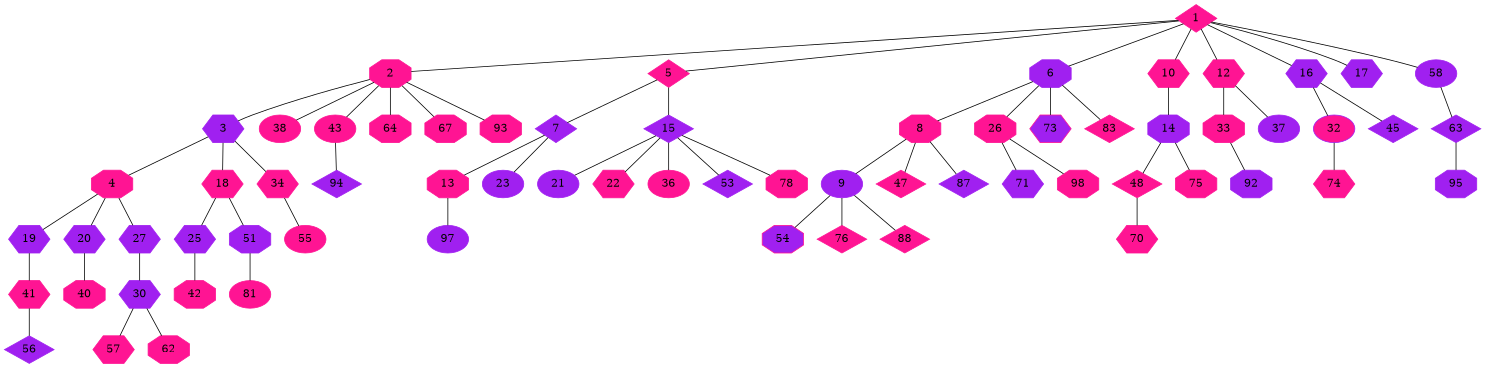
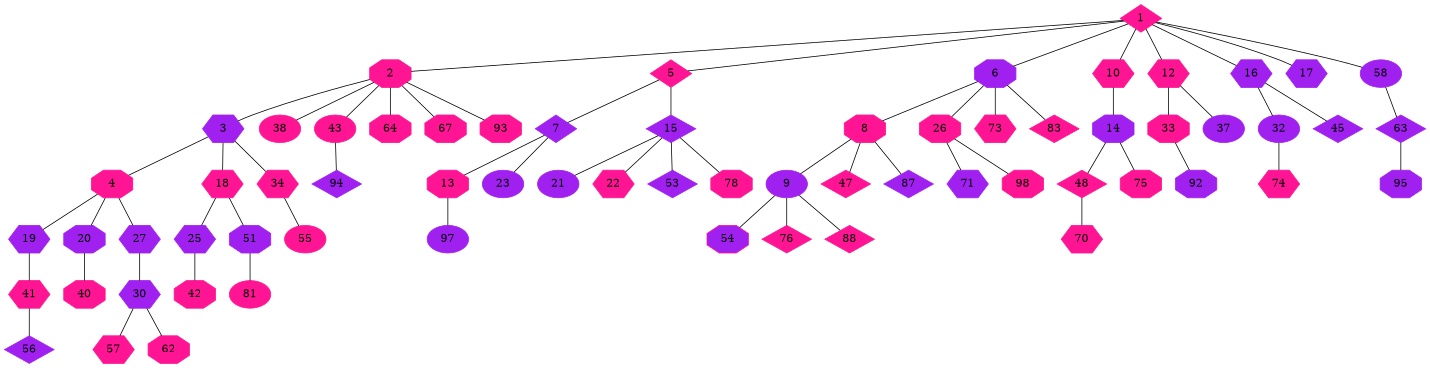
node "73": fillcolor purple -> deeppink
node "32": fillcolor deeppink -> purple
node "36": removed
node "20": shape hexagon -> octagon
